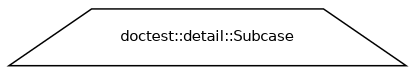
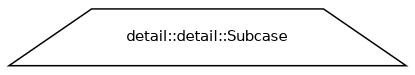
node "doctest::detail::Subcase": label "doctest::detail::Subcase" -> "detail::detail::Subcase"
